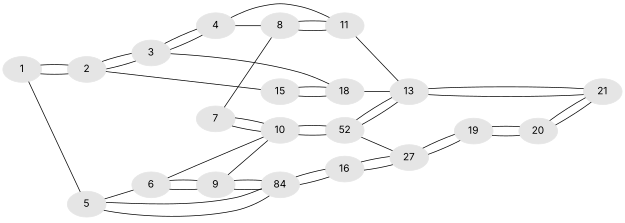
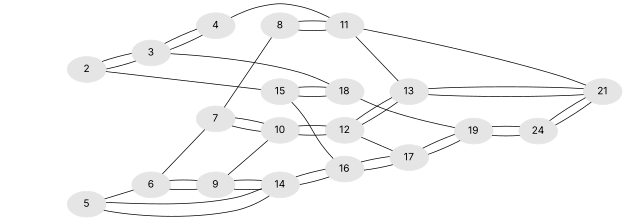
edge "4" -- "8": removed
edge "11" -- "21": added
node "1": removed
edge "18" -- "13": now "18" -- "19"
edge "15" -- "16": added
node "52": label "52" -> "12"
node "20": label "20" -> "24"
edge "10" -- "6": now "7" -- "6"
node "27": label "27" -> "17"
node "84": label "84" -> "14"
